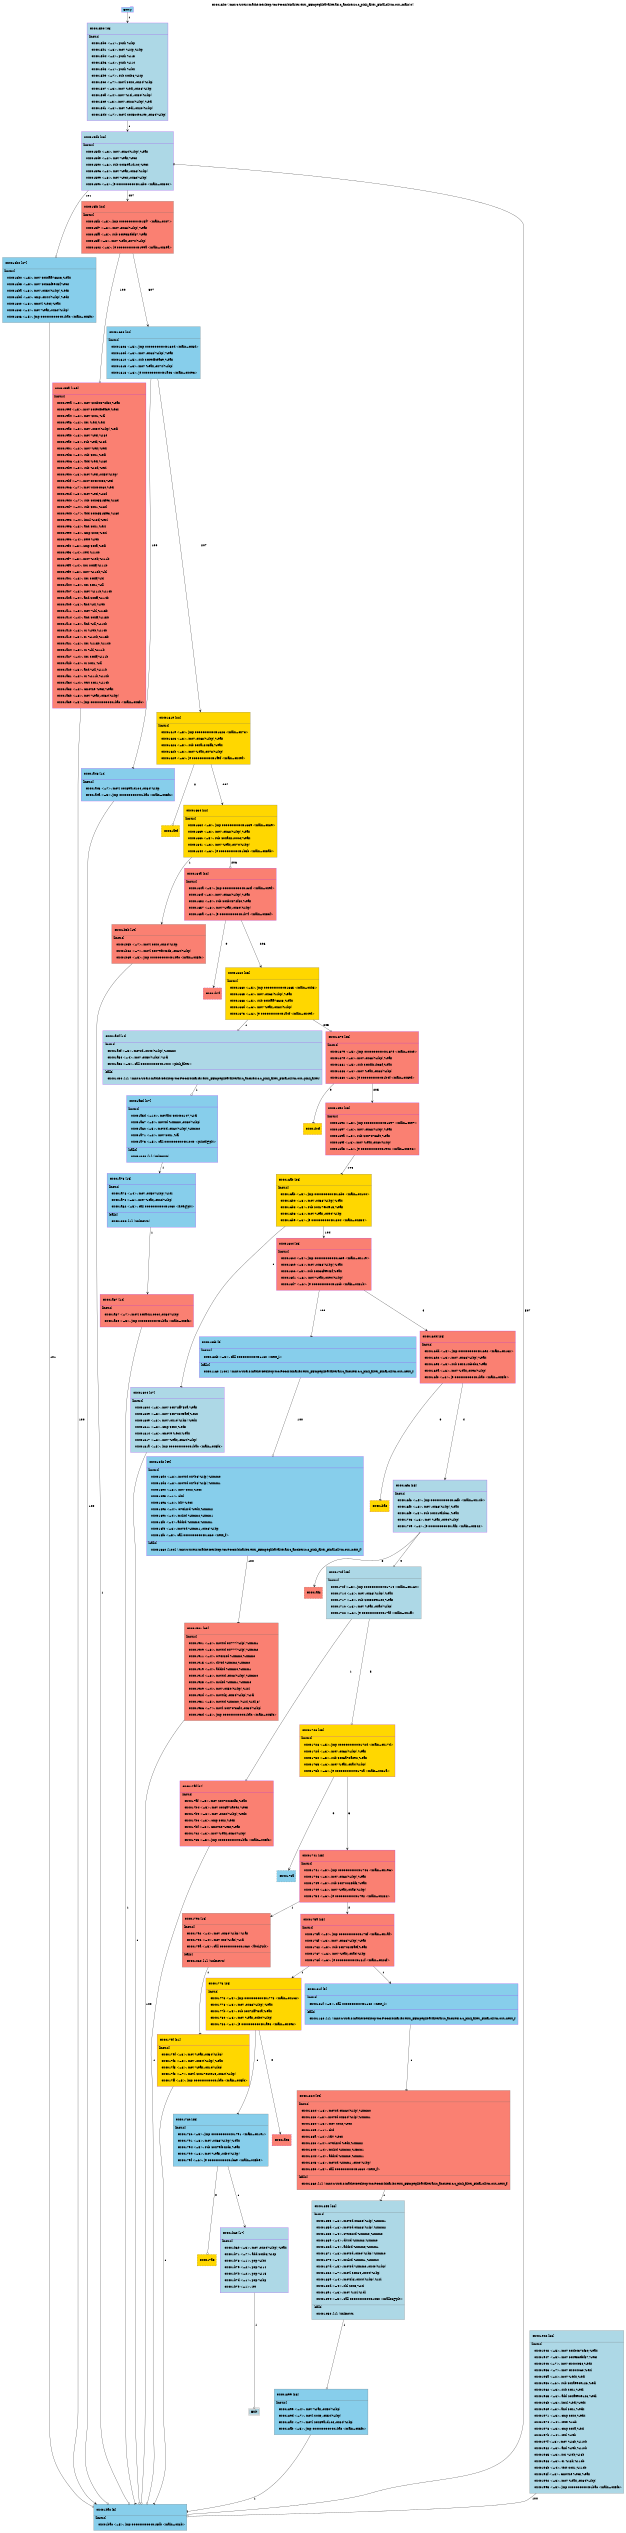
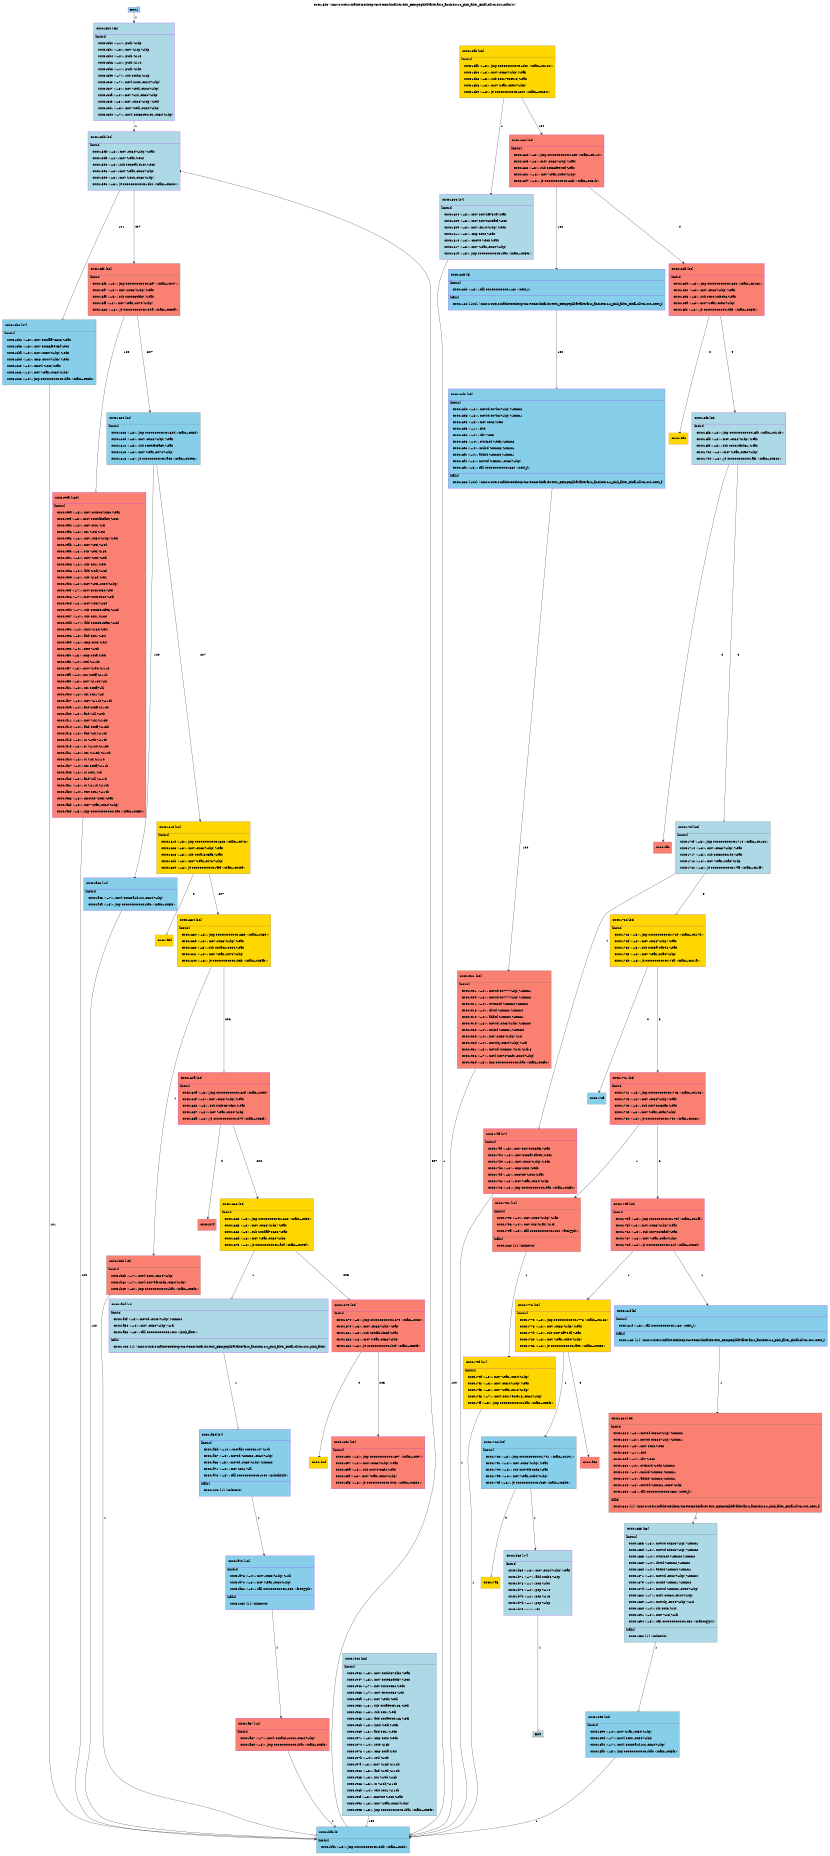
edge "0x401692 [25]" -> "0x4016ab [25]": removed, label "105"
